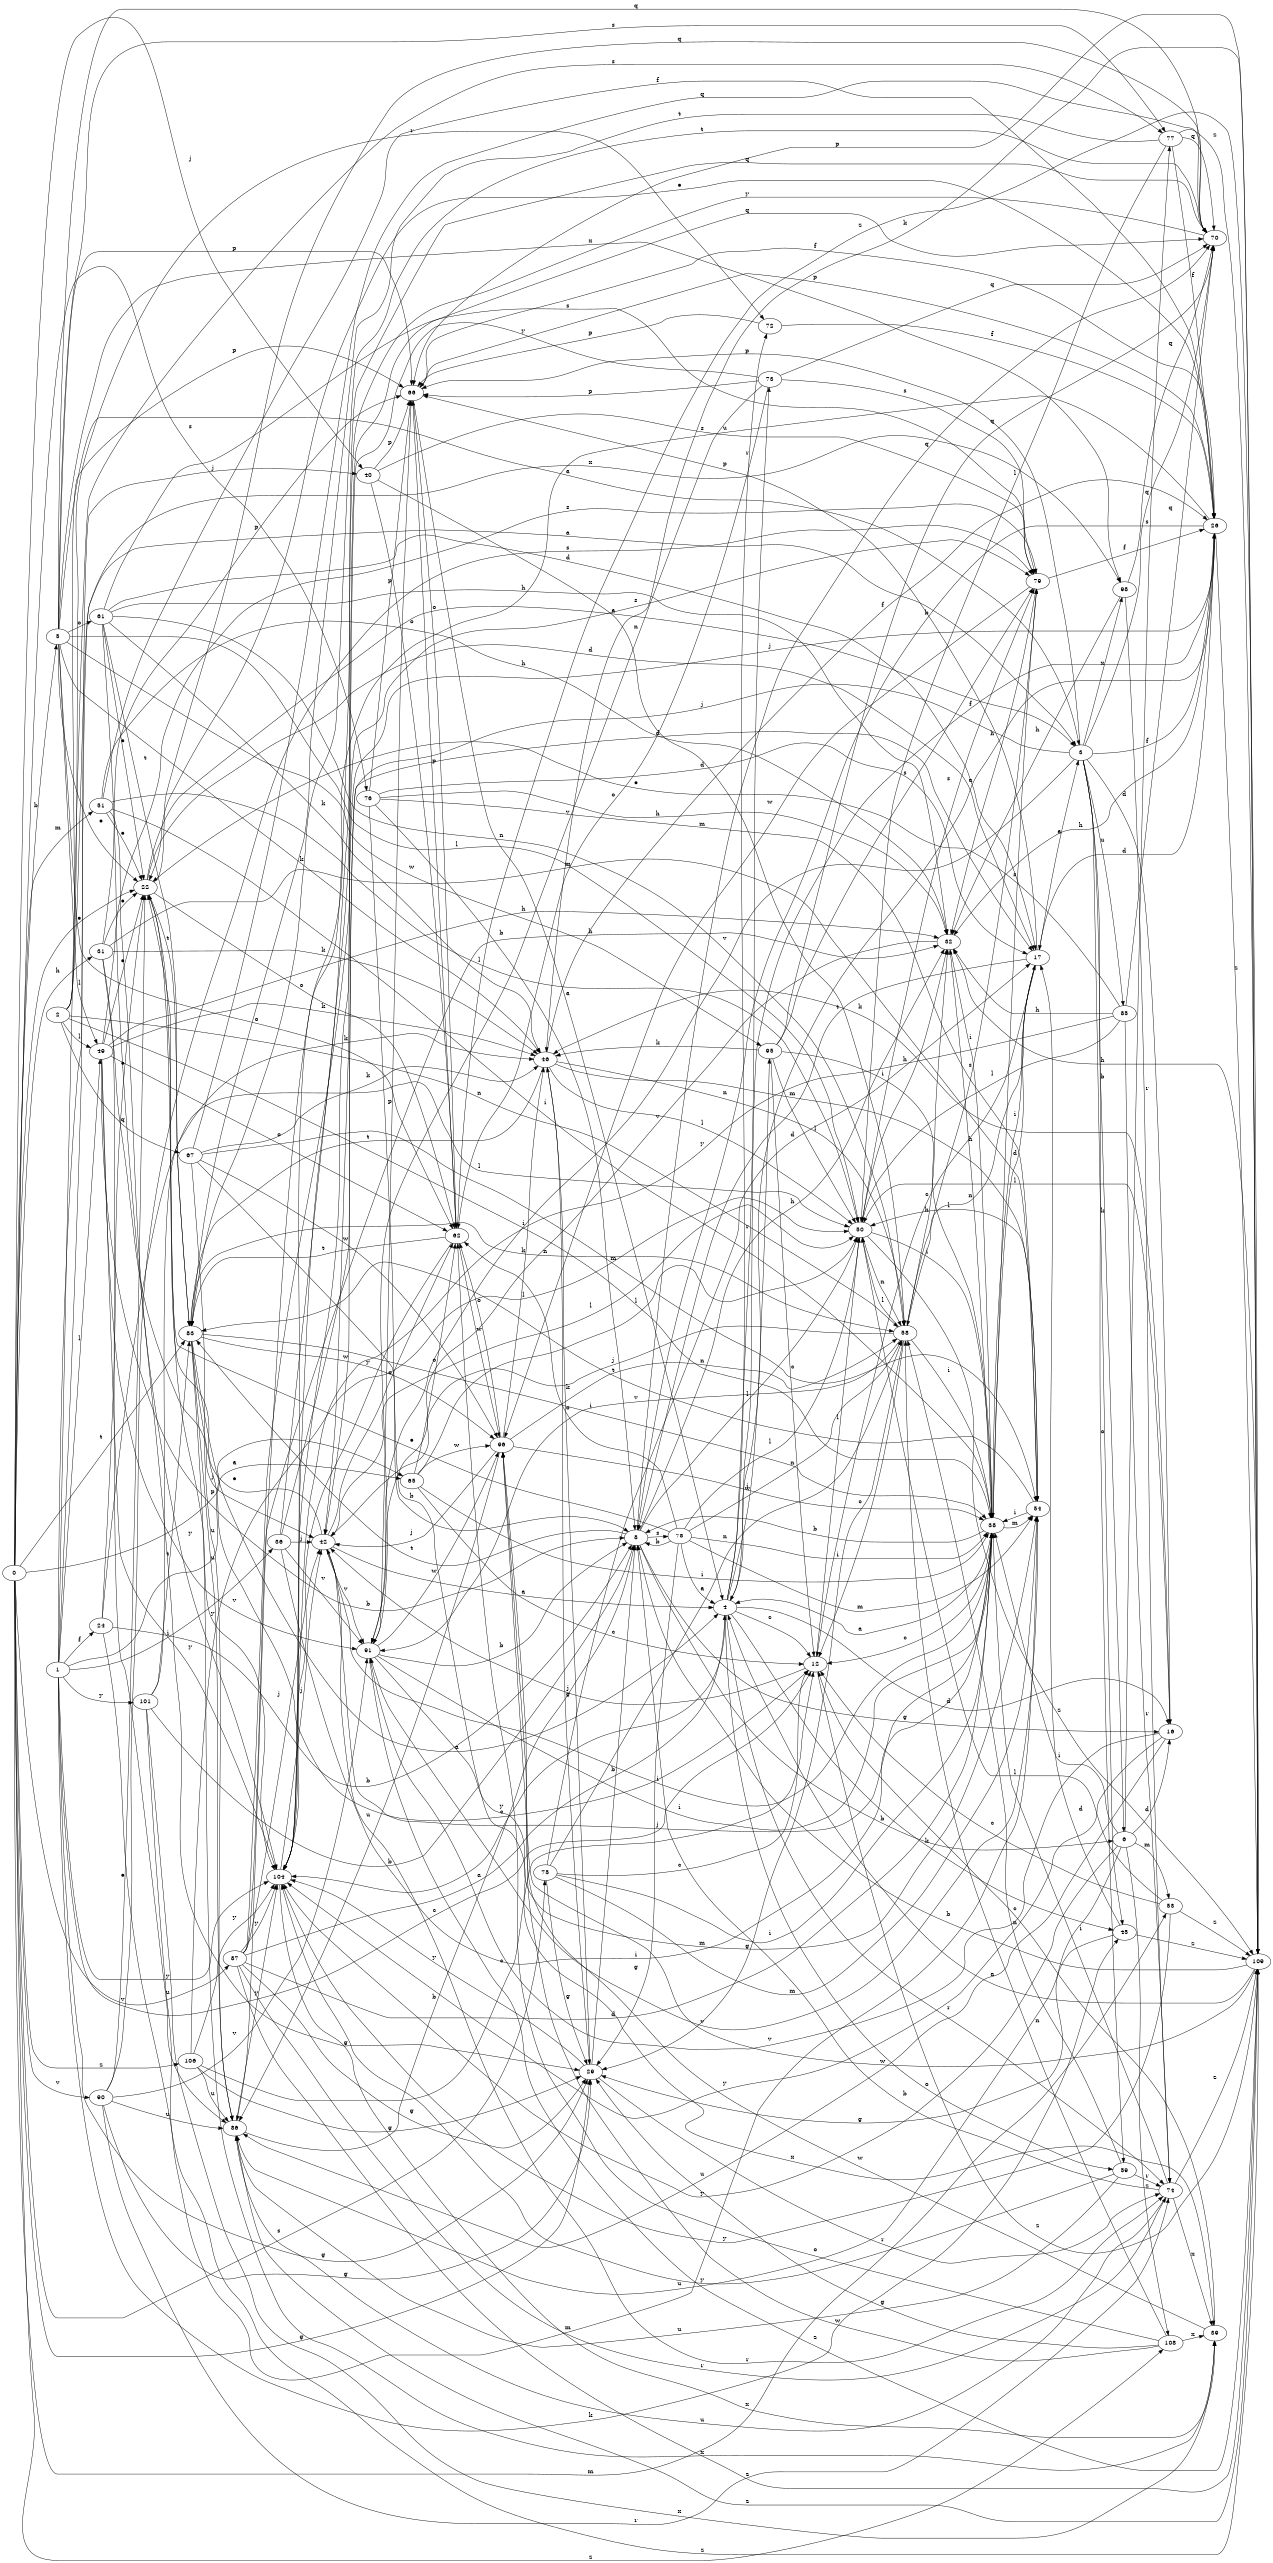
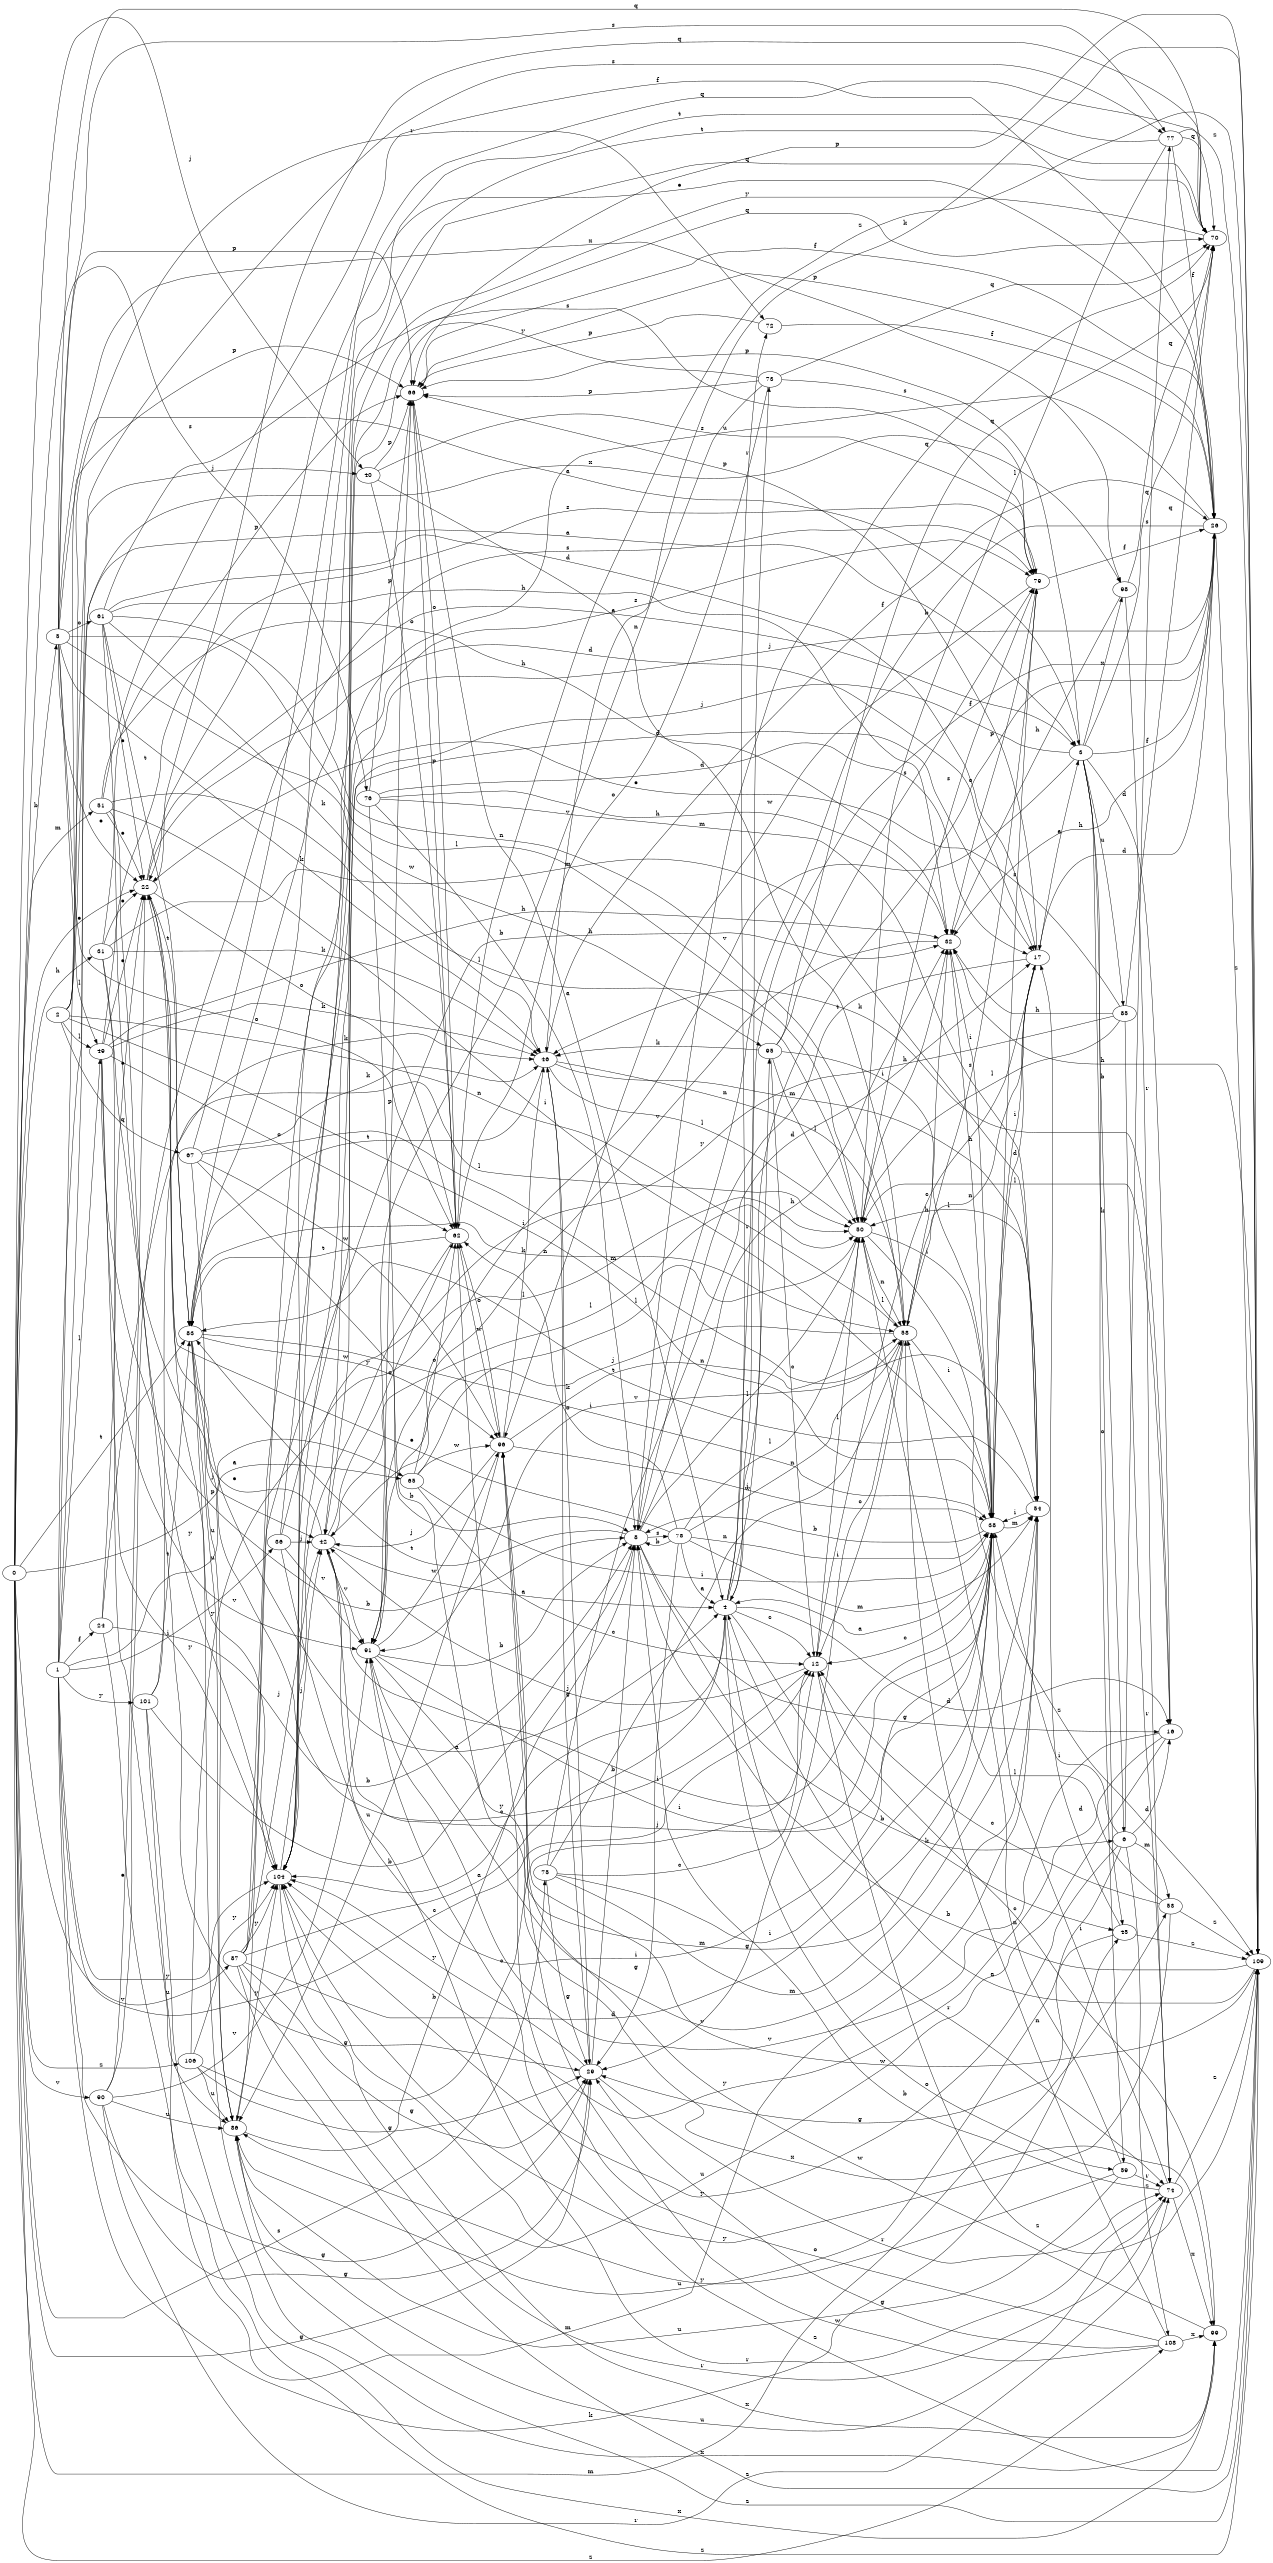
edge "79" -> "32": label "h" -> "p"
edge "26" -> "4": label "a" -> "o"
node "39": label "39" -> "99"
